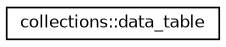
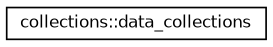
node "collections::data_table": label "collections::data_table" -> "collections::data_collections"
